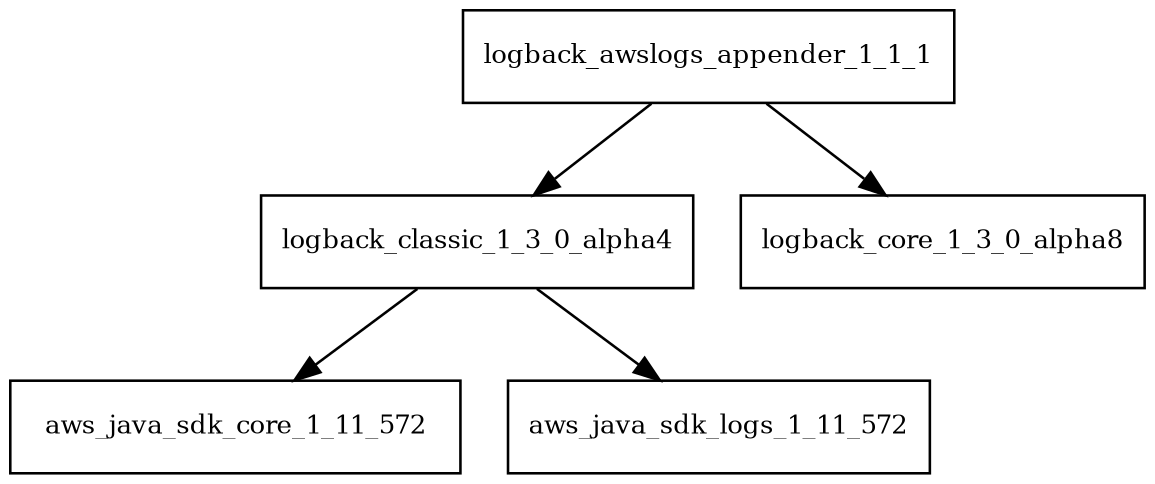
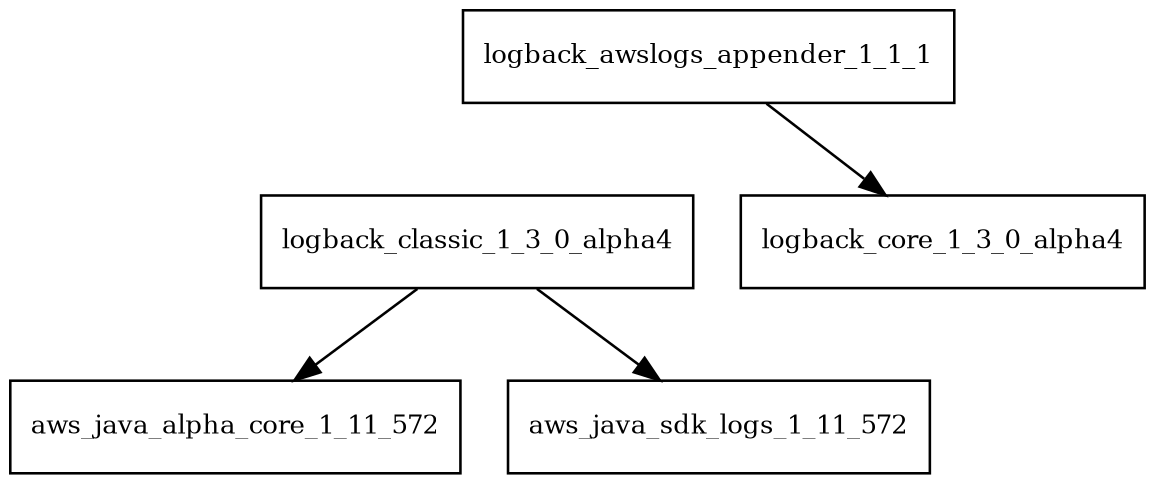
edge "logback_awslogs_appender_1_1_1" -> "logback_classic_1_3_0_alpha4": removed
node "logback_core_1_3_0_alpha8": label "logback_core_1_3_0_alpha8" -> "logback_core_1_3_0_alpha4"
node "aws_java_sdk_core_1_11_572": label "aws_java_sdk_core_1_11_572" -> "aws_java_alpha_core_1_11_572"
